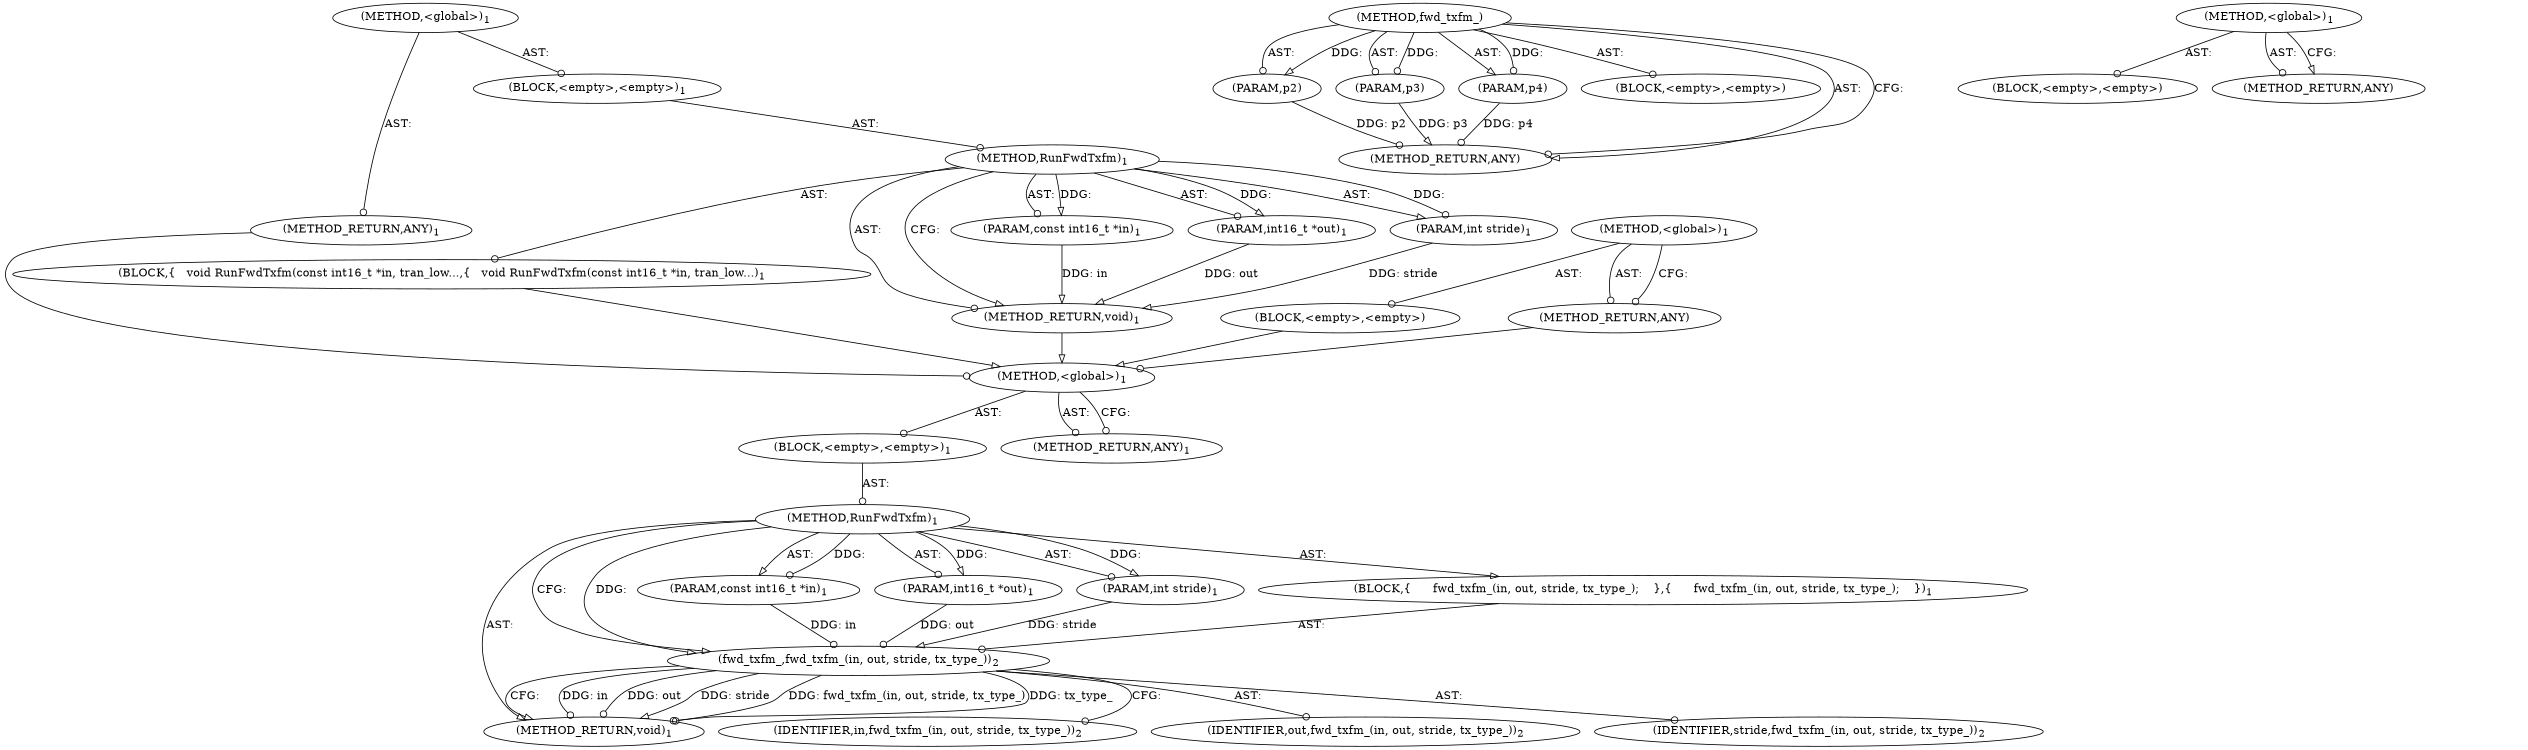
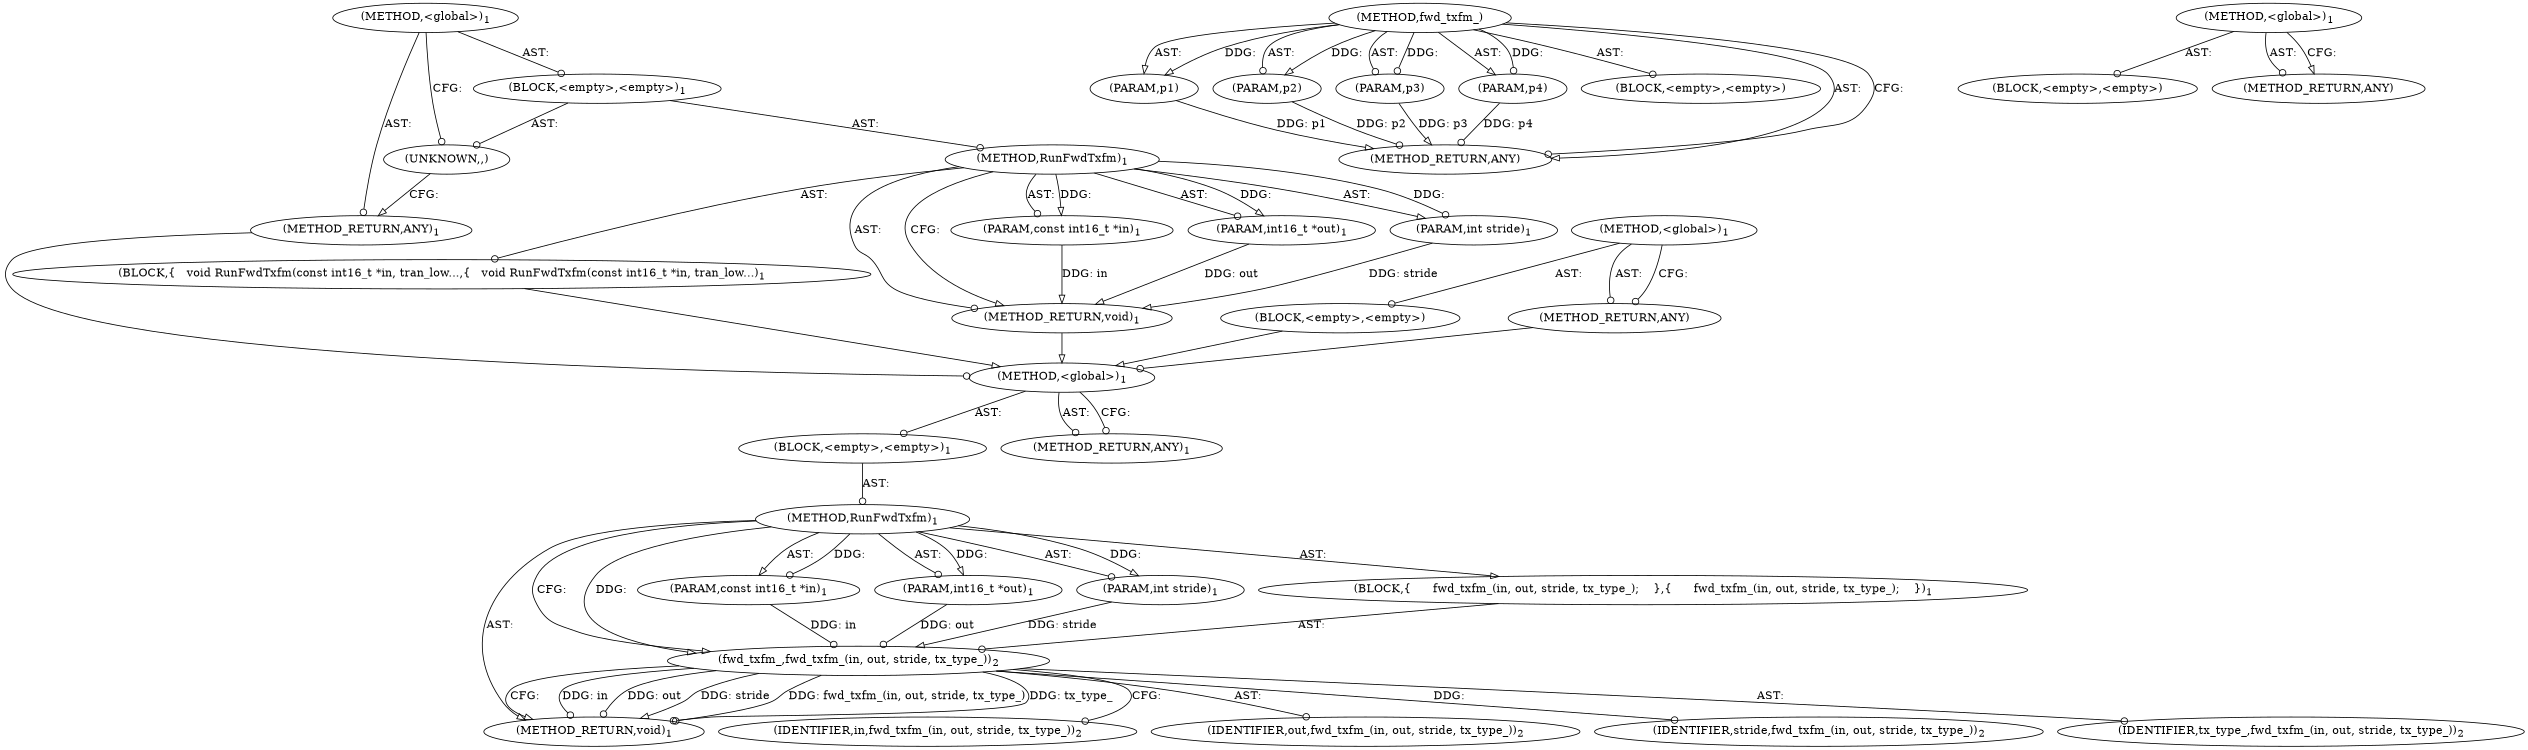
node "(PARAM,p1)": added
node "(UNKNOWN,,)": added
edge "(fwd_txfm_,fwd_txfm_(in, out, stride, tx_type_))" -> "(IDENTIFIER,stride,fwd_txfm_(in, out, stride, tx_type_))": label "AST: " -> "DDG: "
node "(IDENTIFIER,tx_type_,fwd_txfm_(in, out, stride, tx_type_))": added
